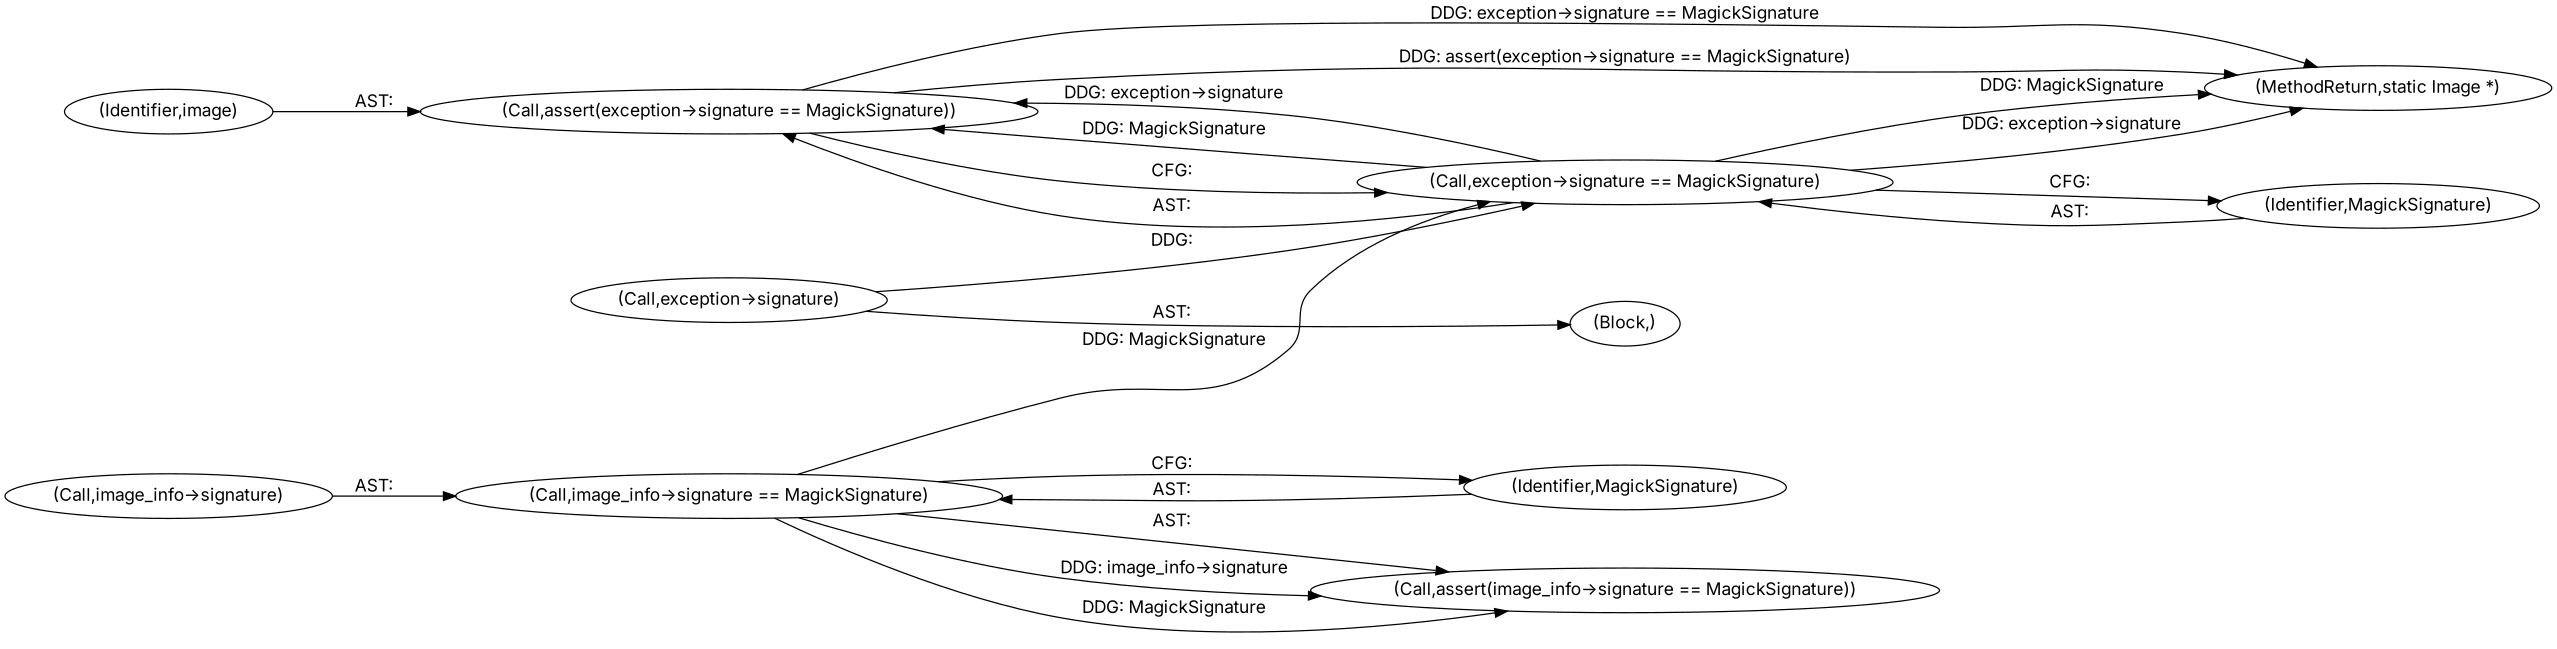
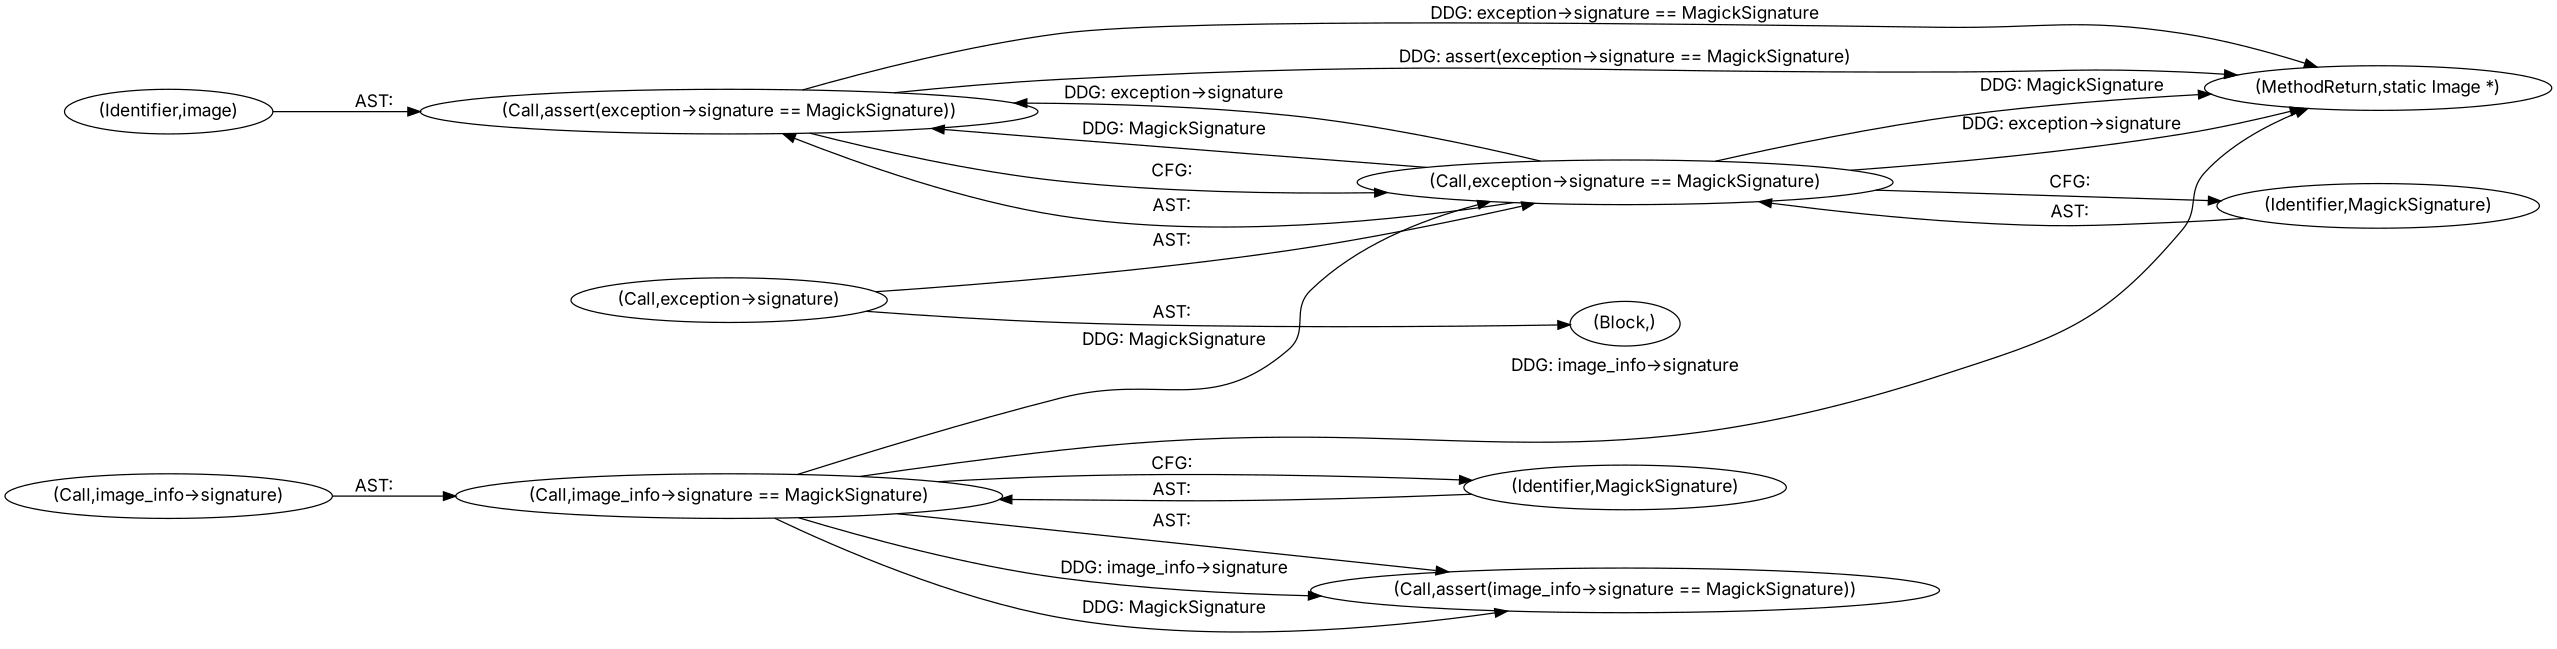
edge "(Call,exception->signature)" -> "(Call,exception->signature == MagickSignature)": label "DDG: " -> "AST: "
edge "(Call,image_info->signature == MagickSignature)" -> "(MethodReturn,static Image *)": added, label "DDG: image_info->signature"
